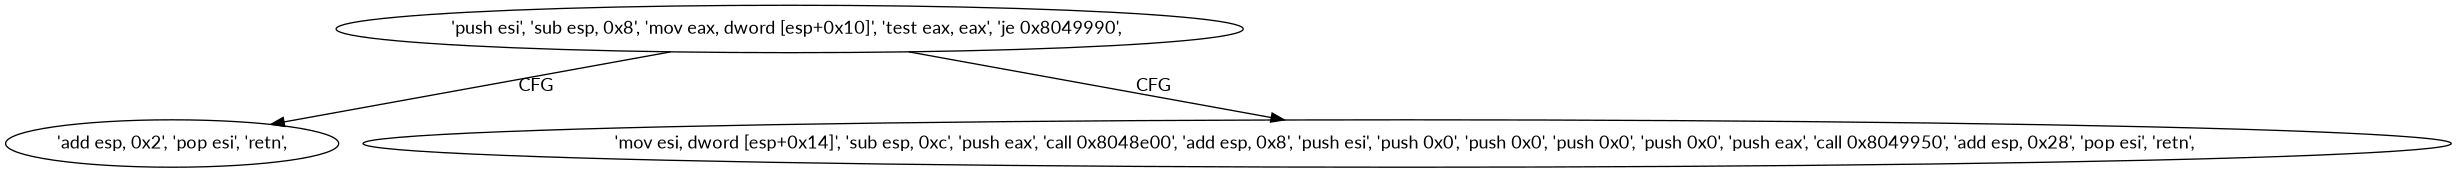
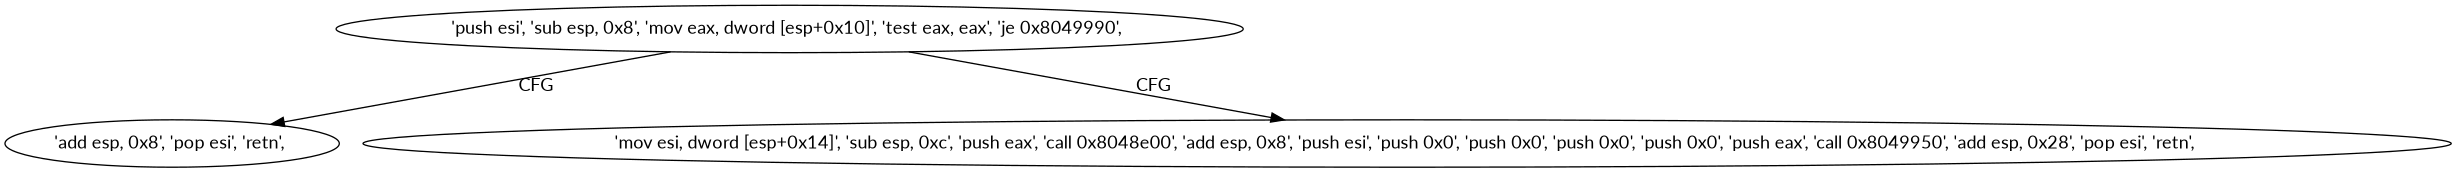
node "'add esp, 0x2', 'pop esi', 'retn',": label "'add esp, 0x2', 'pop esi', 'retn'," -> "'add esp, 0x8', 'pop esi', 'retn',"
